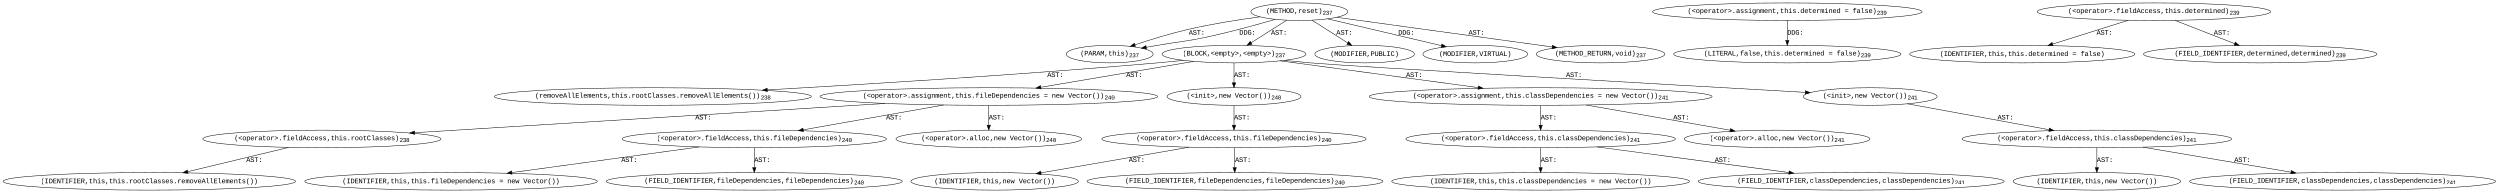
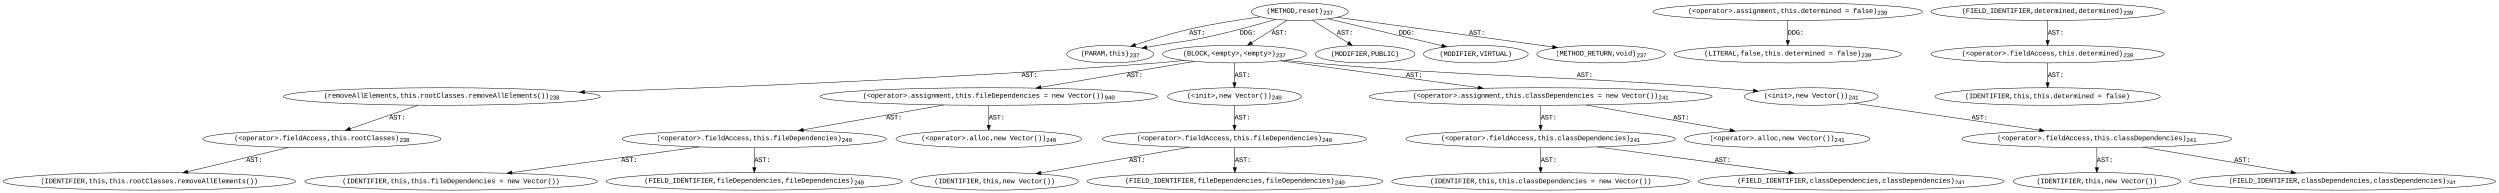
edge "(<operator>.fieldAccess,this.determined)" -> "(FIELD_IDENTIFIER,determined,determined)": reversed
node "(<operator>.assignment,this.fileDependencies = new Vector())": text "240" -> "940"
edge "(<operator>.assignment,this.fileDependencies = new Vector())" -> "(<operator>.fieldAccess,this.rootClasses)": now "(removeAllElements,this.rootClasses.removeAllElements())" -> "(<operator>.fieldAccess,this.rootClasses)"
